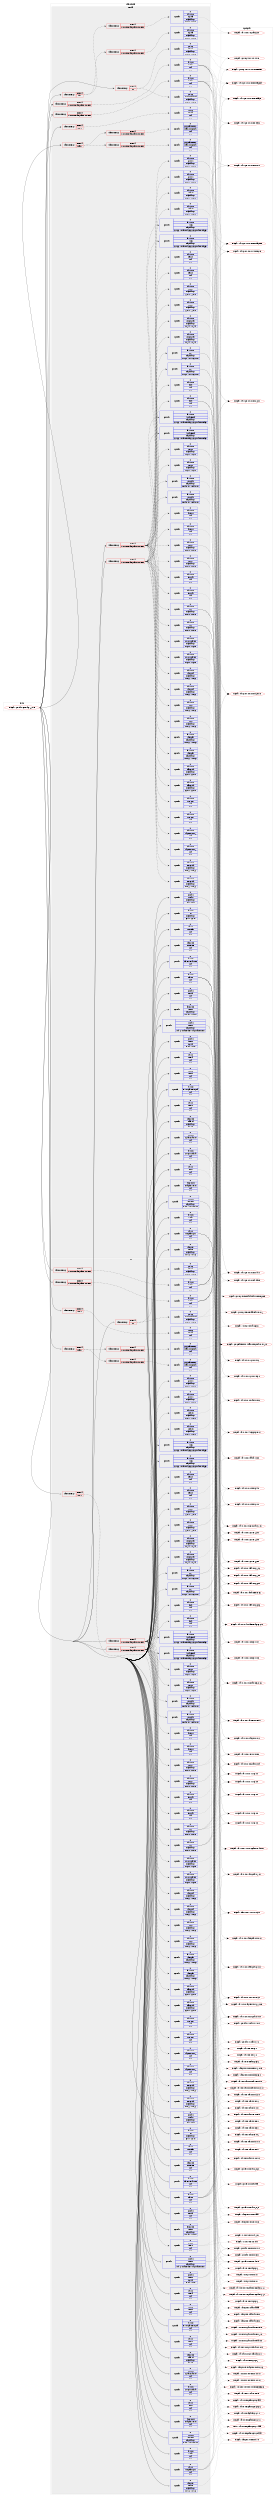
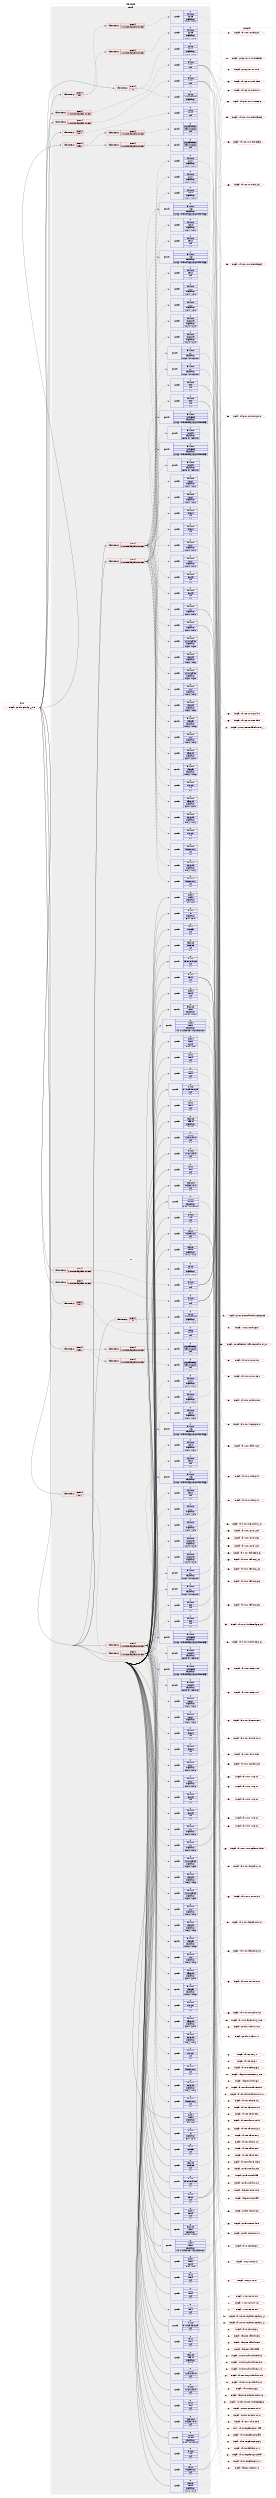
node "portage://dev-python/beta-10.2.0-r1": label "portage://dev-python/beta-10.2.0-r1" -> "portage://dev-python/pillow-10.2.0-r1"
node "portage://test-python/pychm-0.8.6-r1": label "portage://test-python/pychm-0.8.6-r1" -> "portage://dev-python/pychm-0.8.6-r1"
node "portage://media-libs/fontconfig-2.15.0": label "portage://media-libs/fontconfig-2.15.0" -> "portage://media-libs/file-2.15.0"
node "portage://virtual/libusb-1-r2": label "portage://virtual/libusb-1-r2" -> "portage://virtual/sys-1-r2"
node "portage://sys-fs/udisks-2.10.0": added
node "portage://dev-dep/snowball-stemmer-2.2.0": label "portage://dev-dep/snowball-stemmer-2.2.0" -> "portage://dev-libs/snowball-stemmer-2.2.0"
